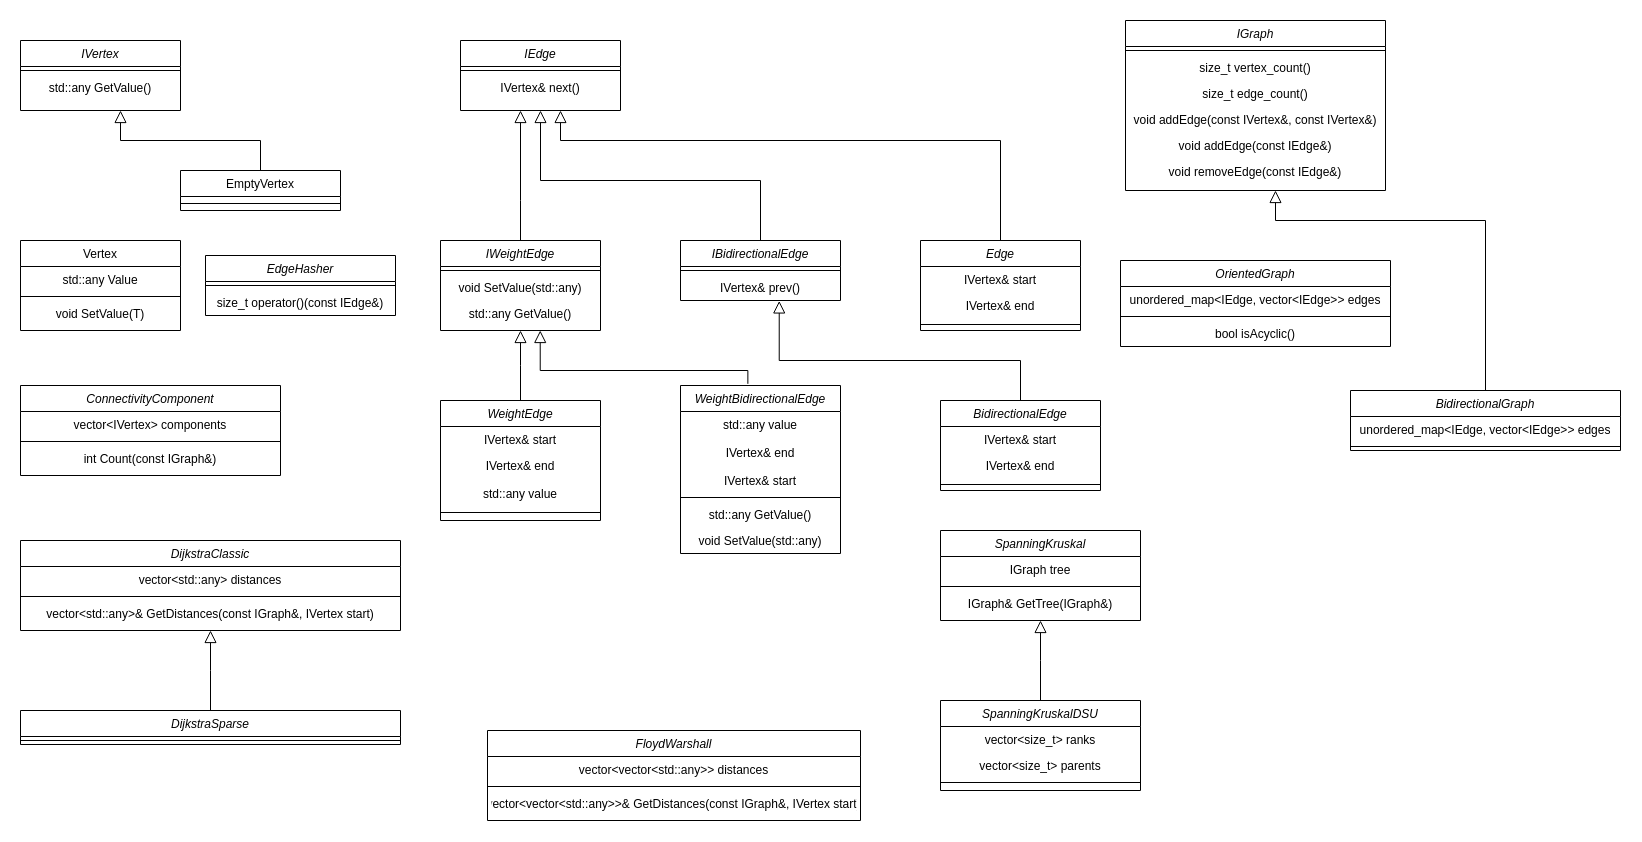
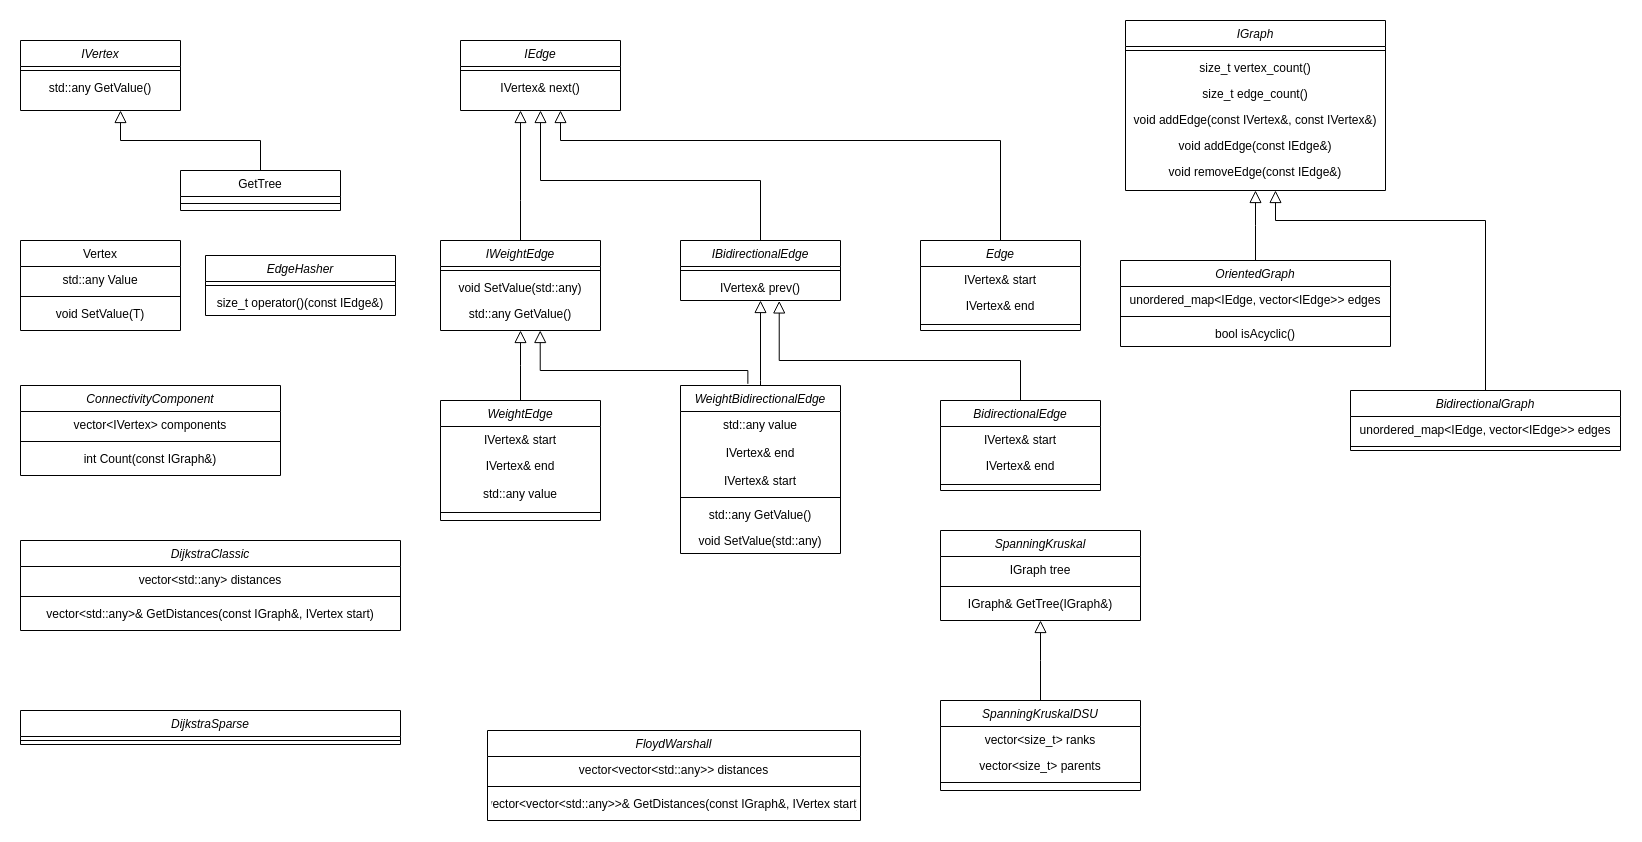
node "EmptyVertex": label "EmptyVertex" -> "GetTree"
edge "OrientedGraph" -> "IGraph": added
edge "WeightBidirectionalEdge" -> "IBidirectionalEdge": added
edge "DijkstraSparse" -> "DijkstraClassic": removed
